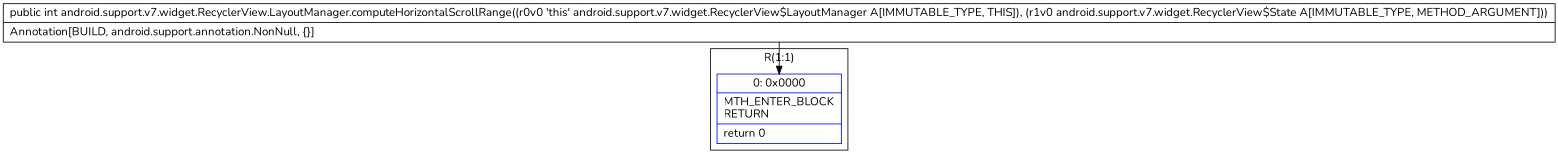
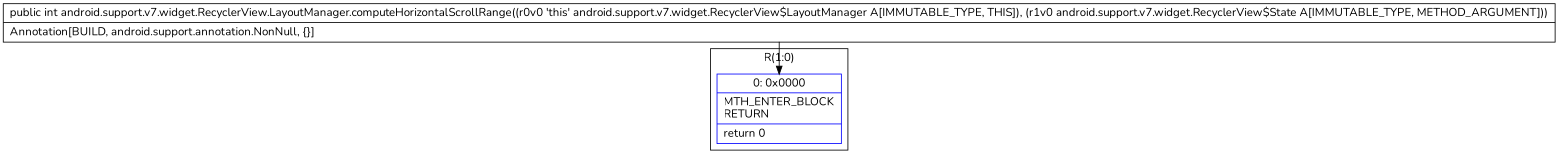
cluster "R(1:1)": label "R(1:1)" -> "R(1:0)"
